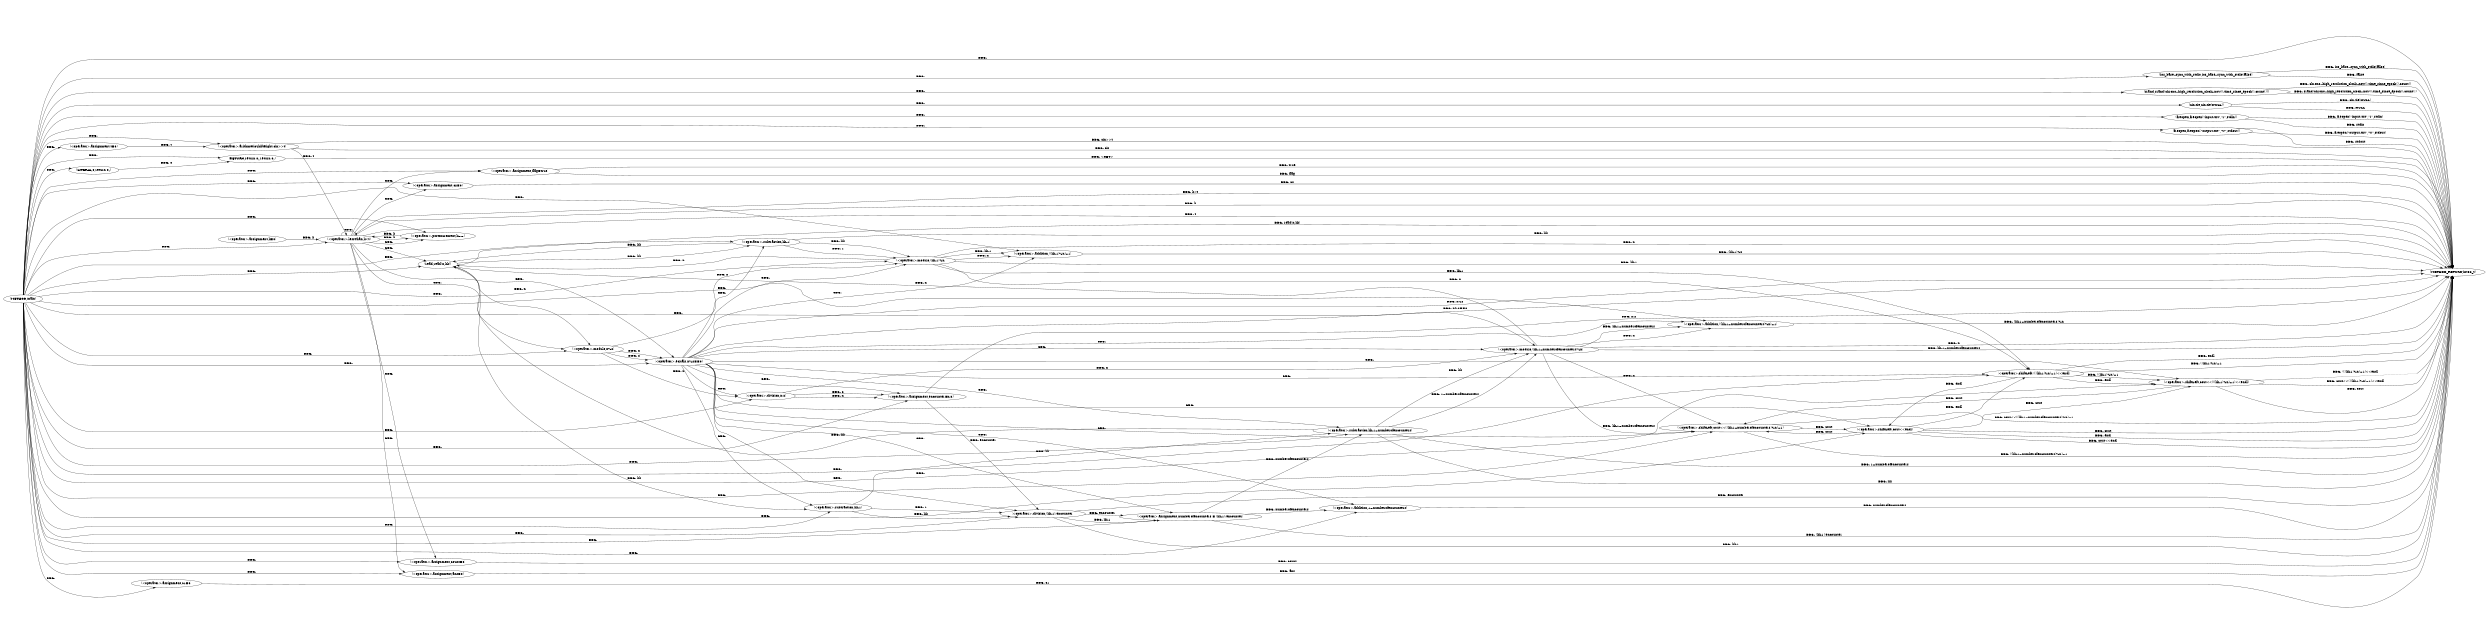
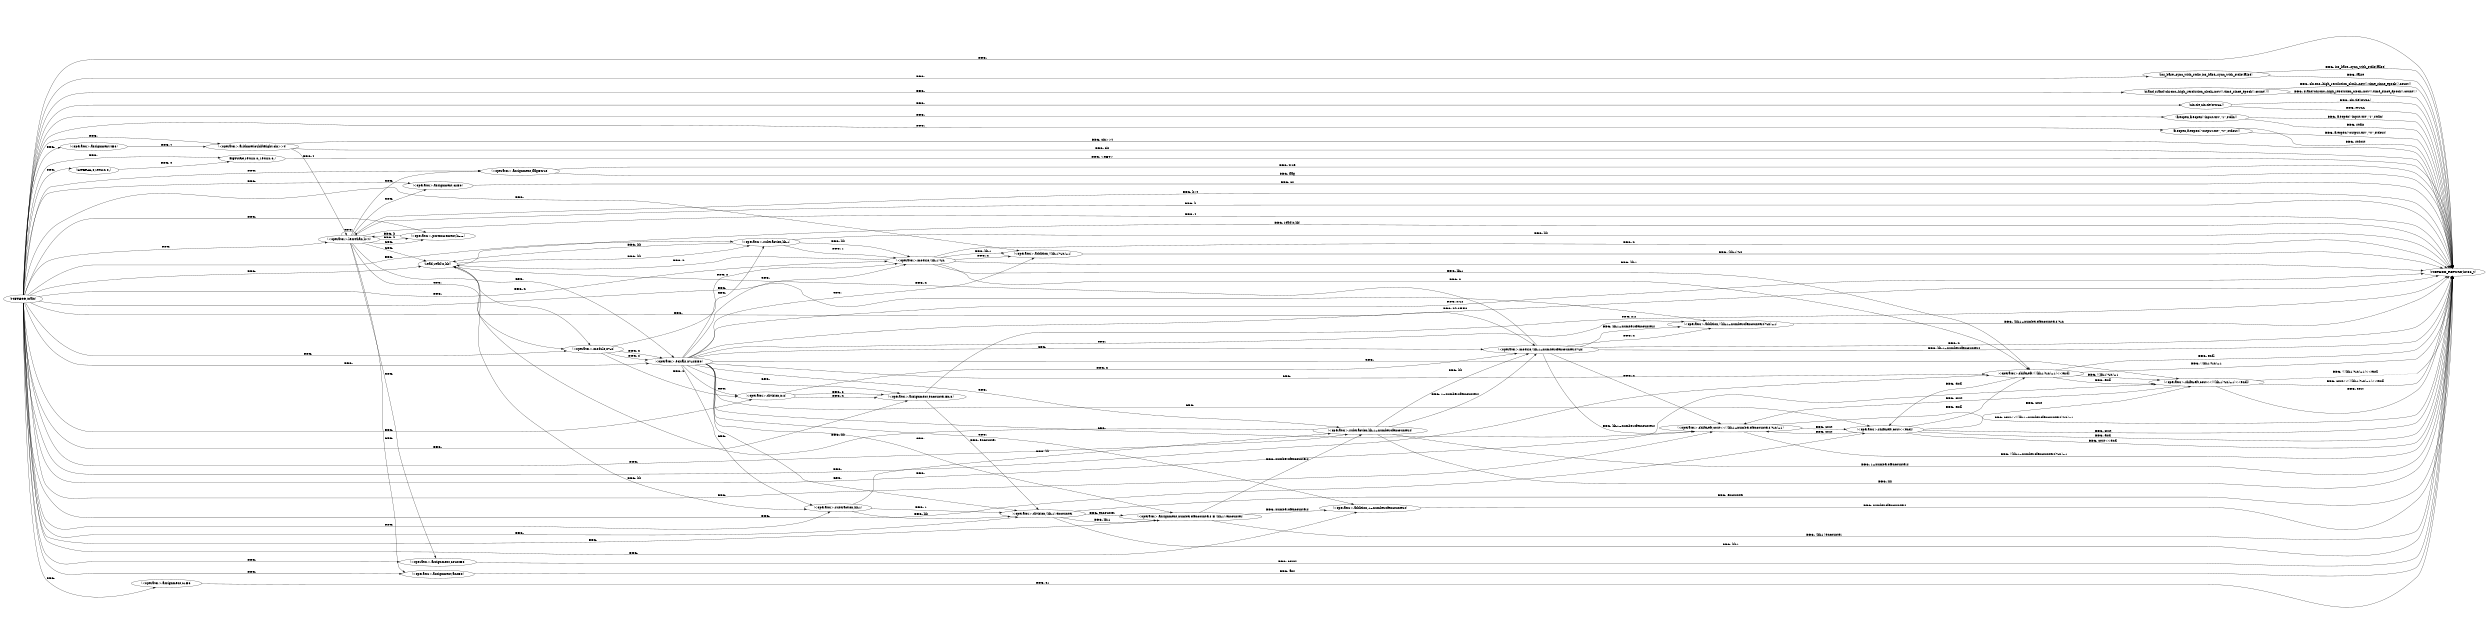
node "(<operator>.assignment,k=0)": removed
